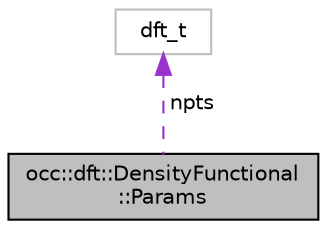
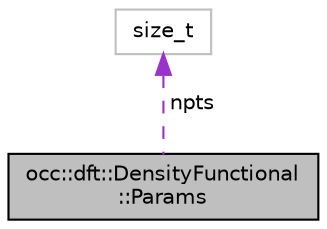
node "dft_t": label "dft_t" -> "size_t"
